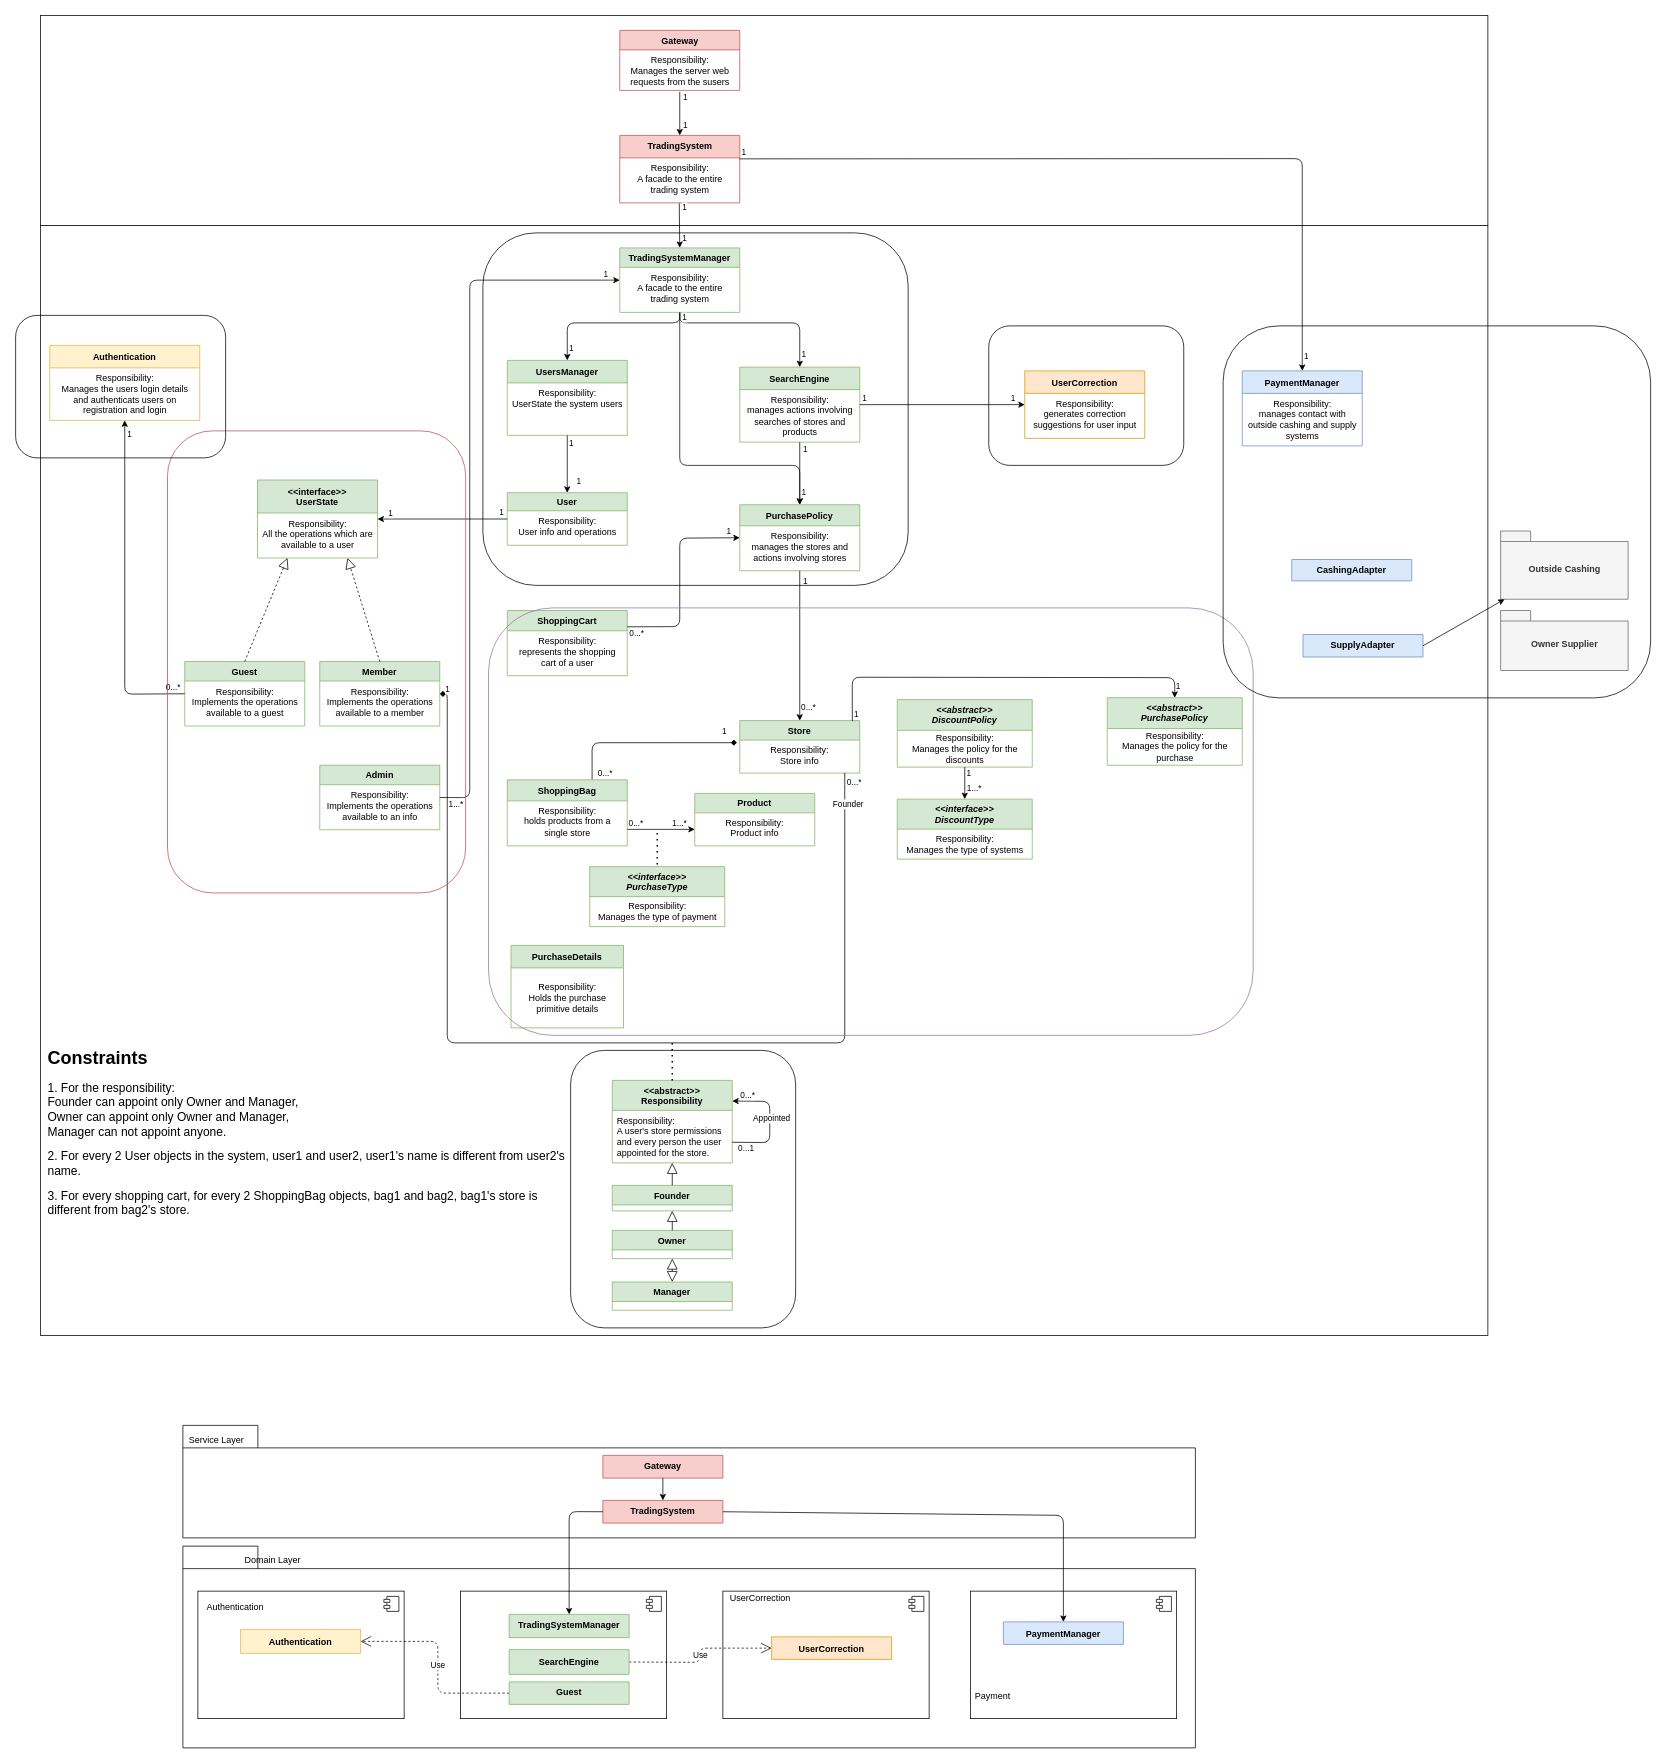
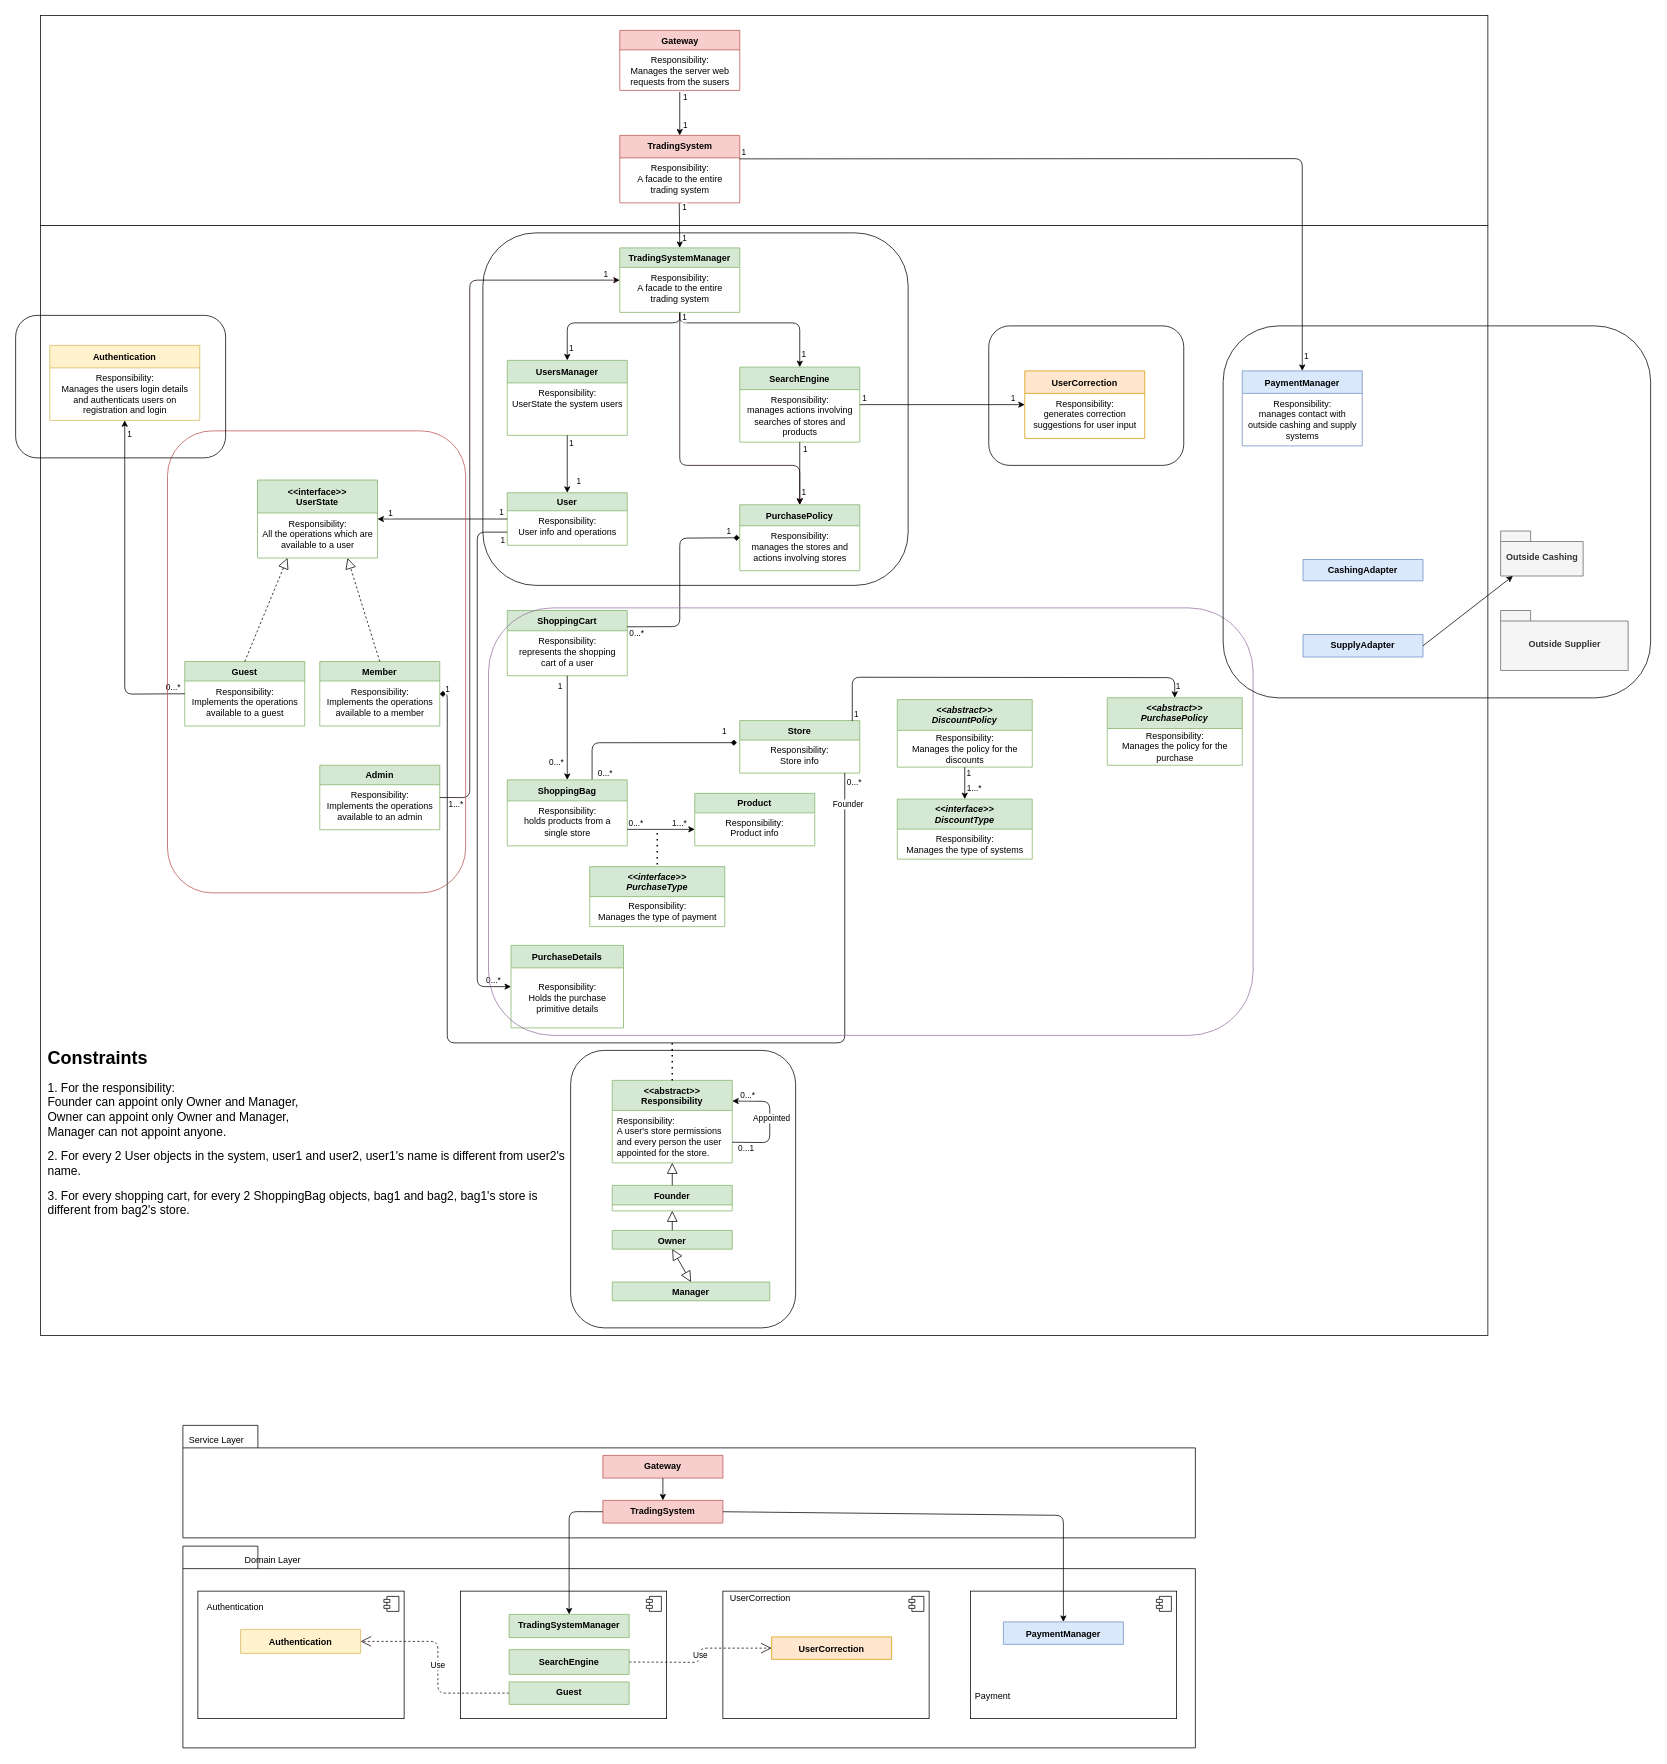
edge "ShoppingCart" -> "PurchasePolicy": arrowhead classic -> diamond
node "Outside Cashing": size 128x68 -> 83x45
node "CashingAdapter": moved (1352, 570) -> (1363, 570)
edge "PurchasePolicy" -> "Store": removed, labels "1", "0...*"
node "Owner Supplier": label "Owner Supplier" -> "Outside Supplier"
edge "ShoppingCart" -> "ShoppingBag": added, labels "1", "0...*"
edge "User" -> "PurchaseDetails": added, labels "1", "0...*"
node "Responsibility: Implements the operations available to an info": label "Responsibility: Implements the operations available to an info" -> "Responsibility: Implements the operations available to an admin"
node "Owner": size 120x28 -> 120x19
node "Manager": size 120x28 -> 158x19
